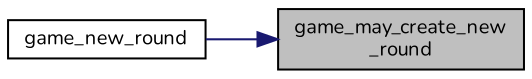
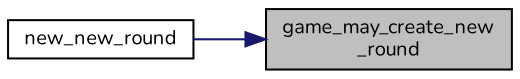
node "game_new_round": label "game_new_round" -> "new_new_round"
